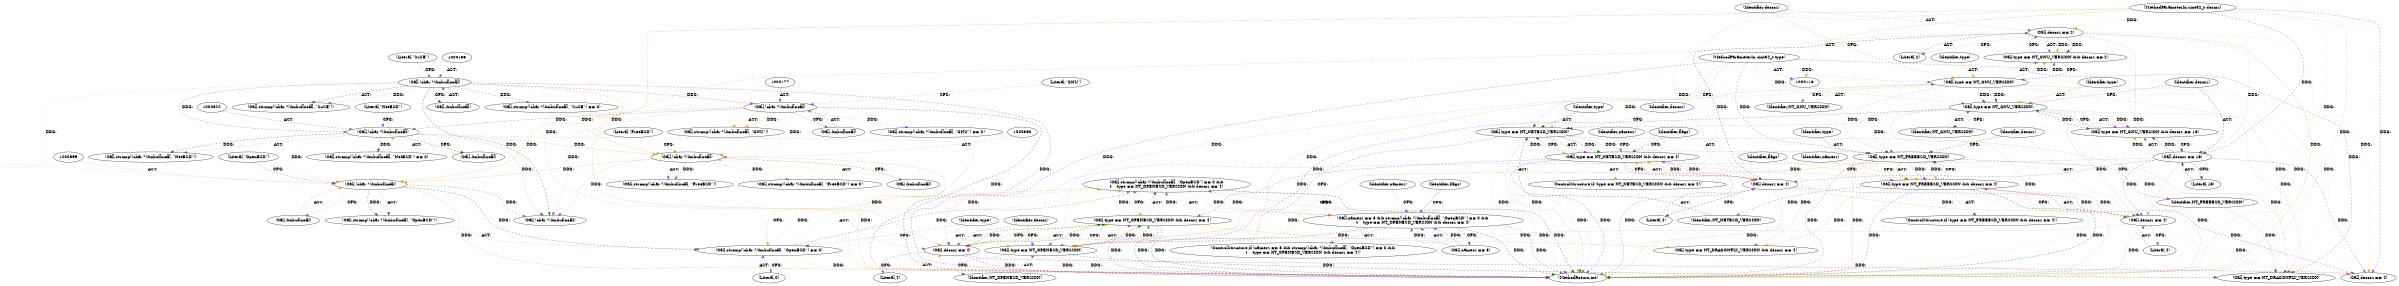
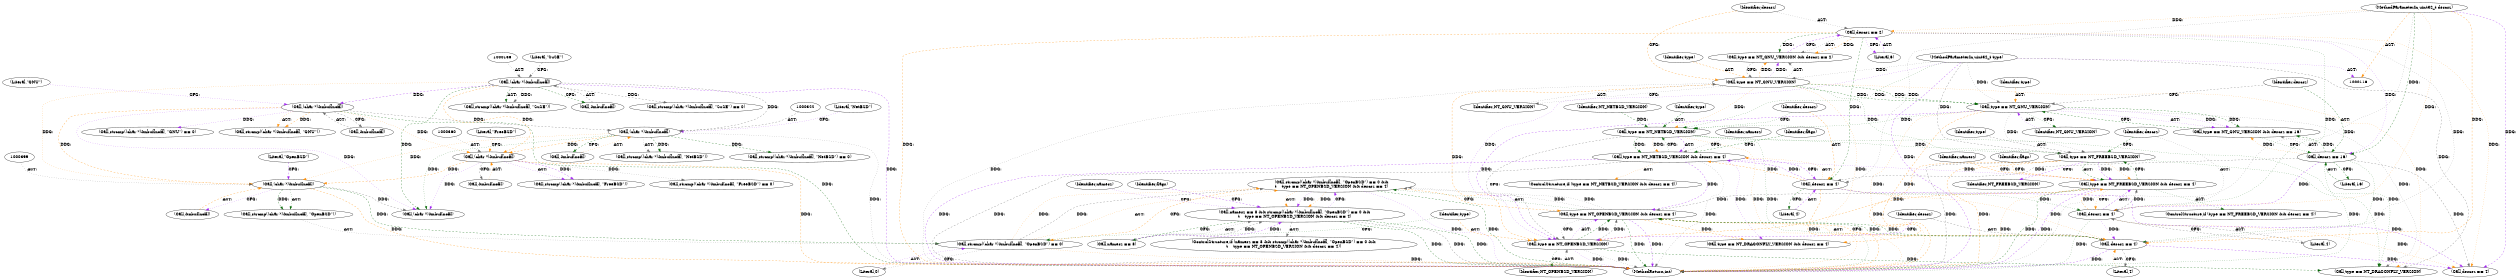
node "(Literal,2)": label "(Literal,2)" -> "(Literal,6)"
edge "(MethodParameterIn,uint32_t descsz)" -> "(Call,descsz == 16)": color gray40 -> darkgreen
node "1000177": removed
edge "(MethodParameterIn,uint32_t type)" -> "(Call,type == NT_NETBSD_VERSION)": label "CFG: " -> "DDG: "
edge "(Identifier,NT_NETBSD_VERSION)" -> "(Call,type == NT_NETBSD_VERSION)": label "AST: " -> "DDG: "
edge "(Call,type == NT_FREEBSD_VERSION && descsz == 4)" -> "(Identifier,NT_NETBSD_VERSION)": now "(Call,type == NT_FREEBSD_VERSION && descsz == 4)" -> "(Call,type == NT_OPENBSD_VERSION && descsz == 4)"
edge "(Identifier,NT_FREEBSD_VERSION)" -> "(Call,type == NT_DRAGONFLY_VERSION)": now "(Call,type == NT_FREEBSD_VERSION)" -> "(Call,type == NT_DRAGONFLY_VERSION)"
